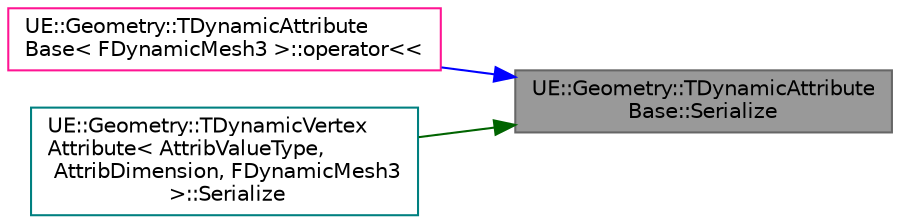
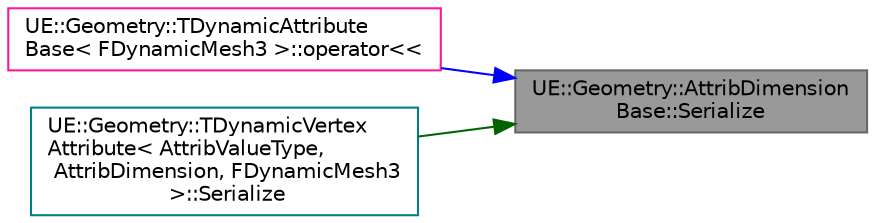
node "UE::Geometry::TDynamicAttribute Base::Serialize": label "UE::Geometry::TDynamicAttribute Base::Serialize" -> "UE::Geometry::AttribDimension Base::Serialize"
